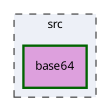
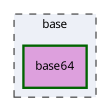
cluster "src": label "src" -> "base"
